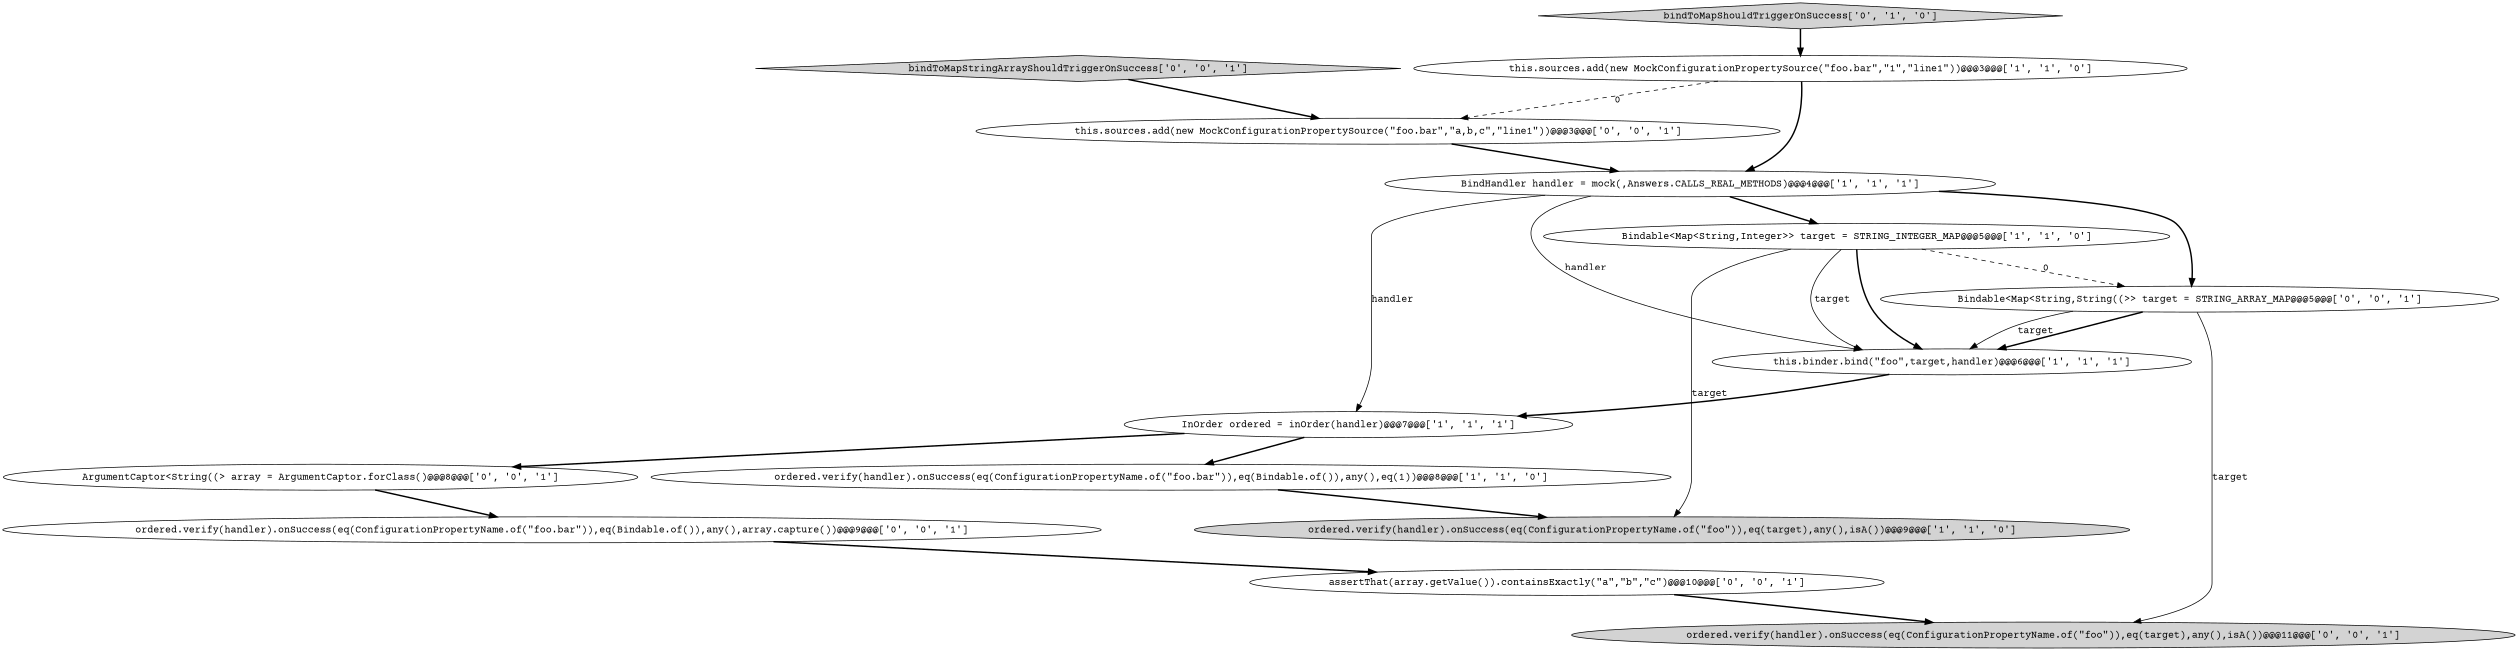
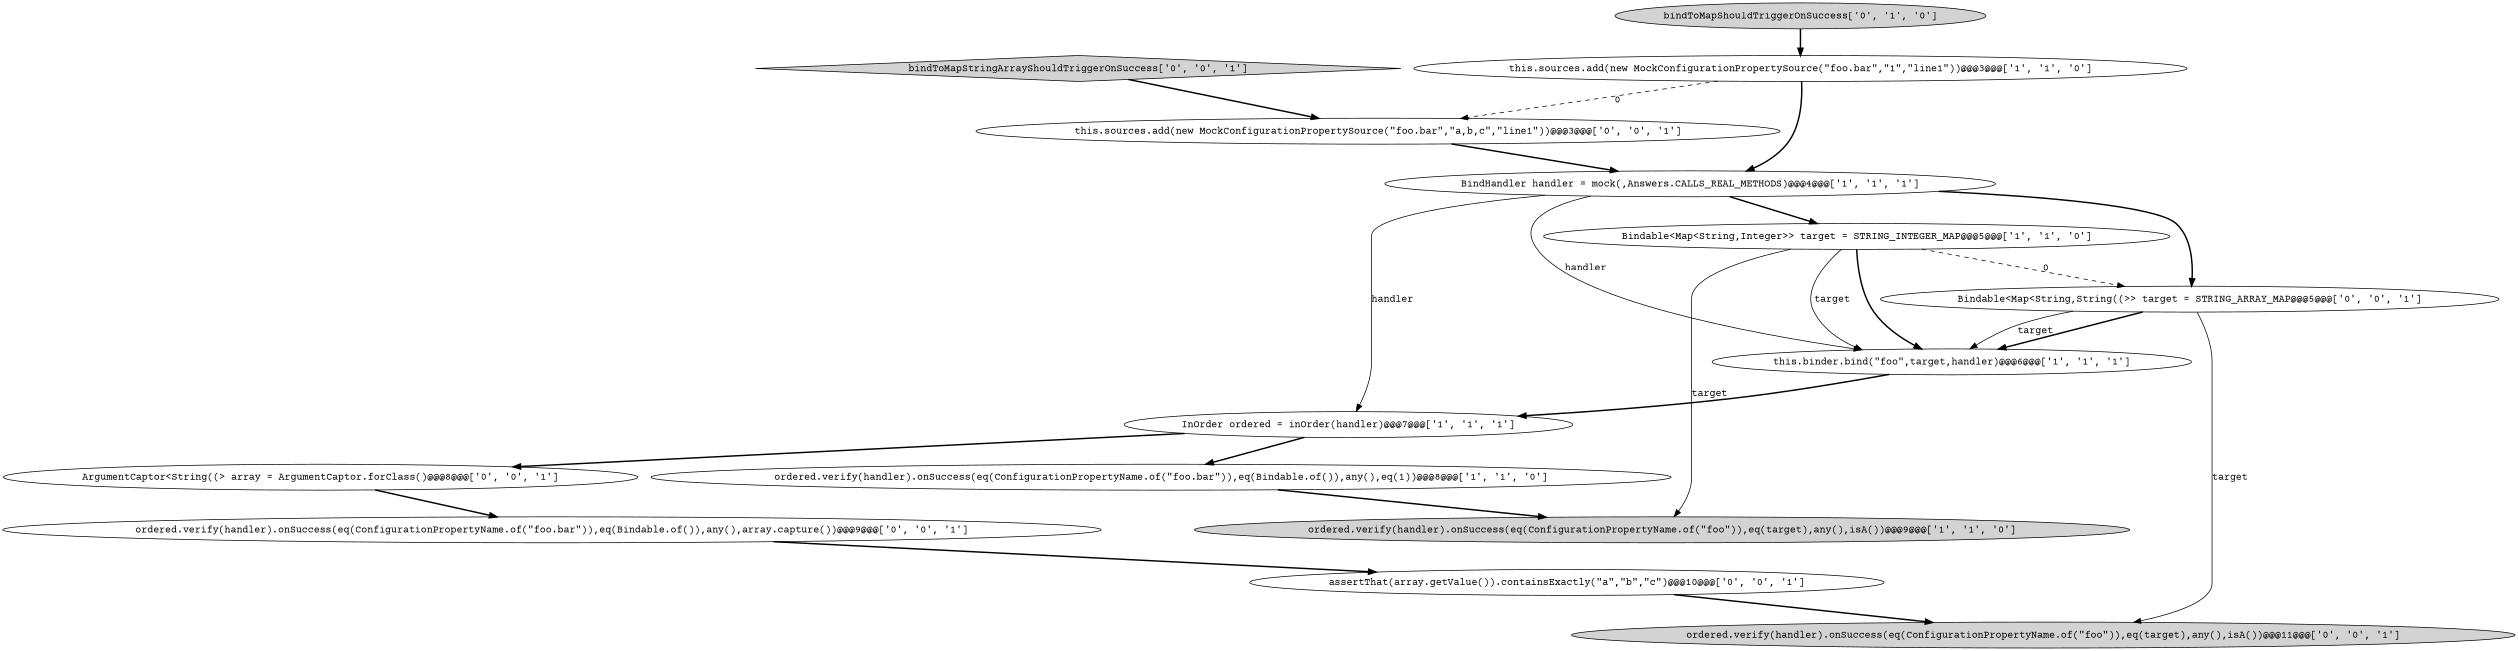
node "bindToMapShouldTriggerOnSuccess['0', '1', '0']": shape diamond -> ellipse
